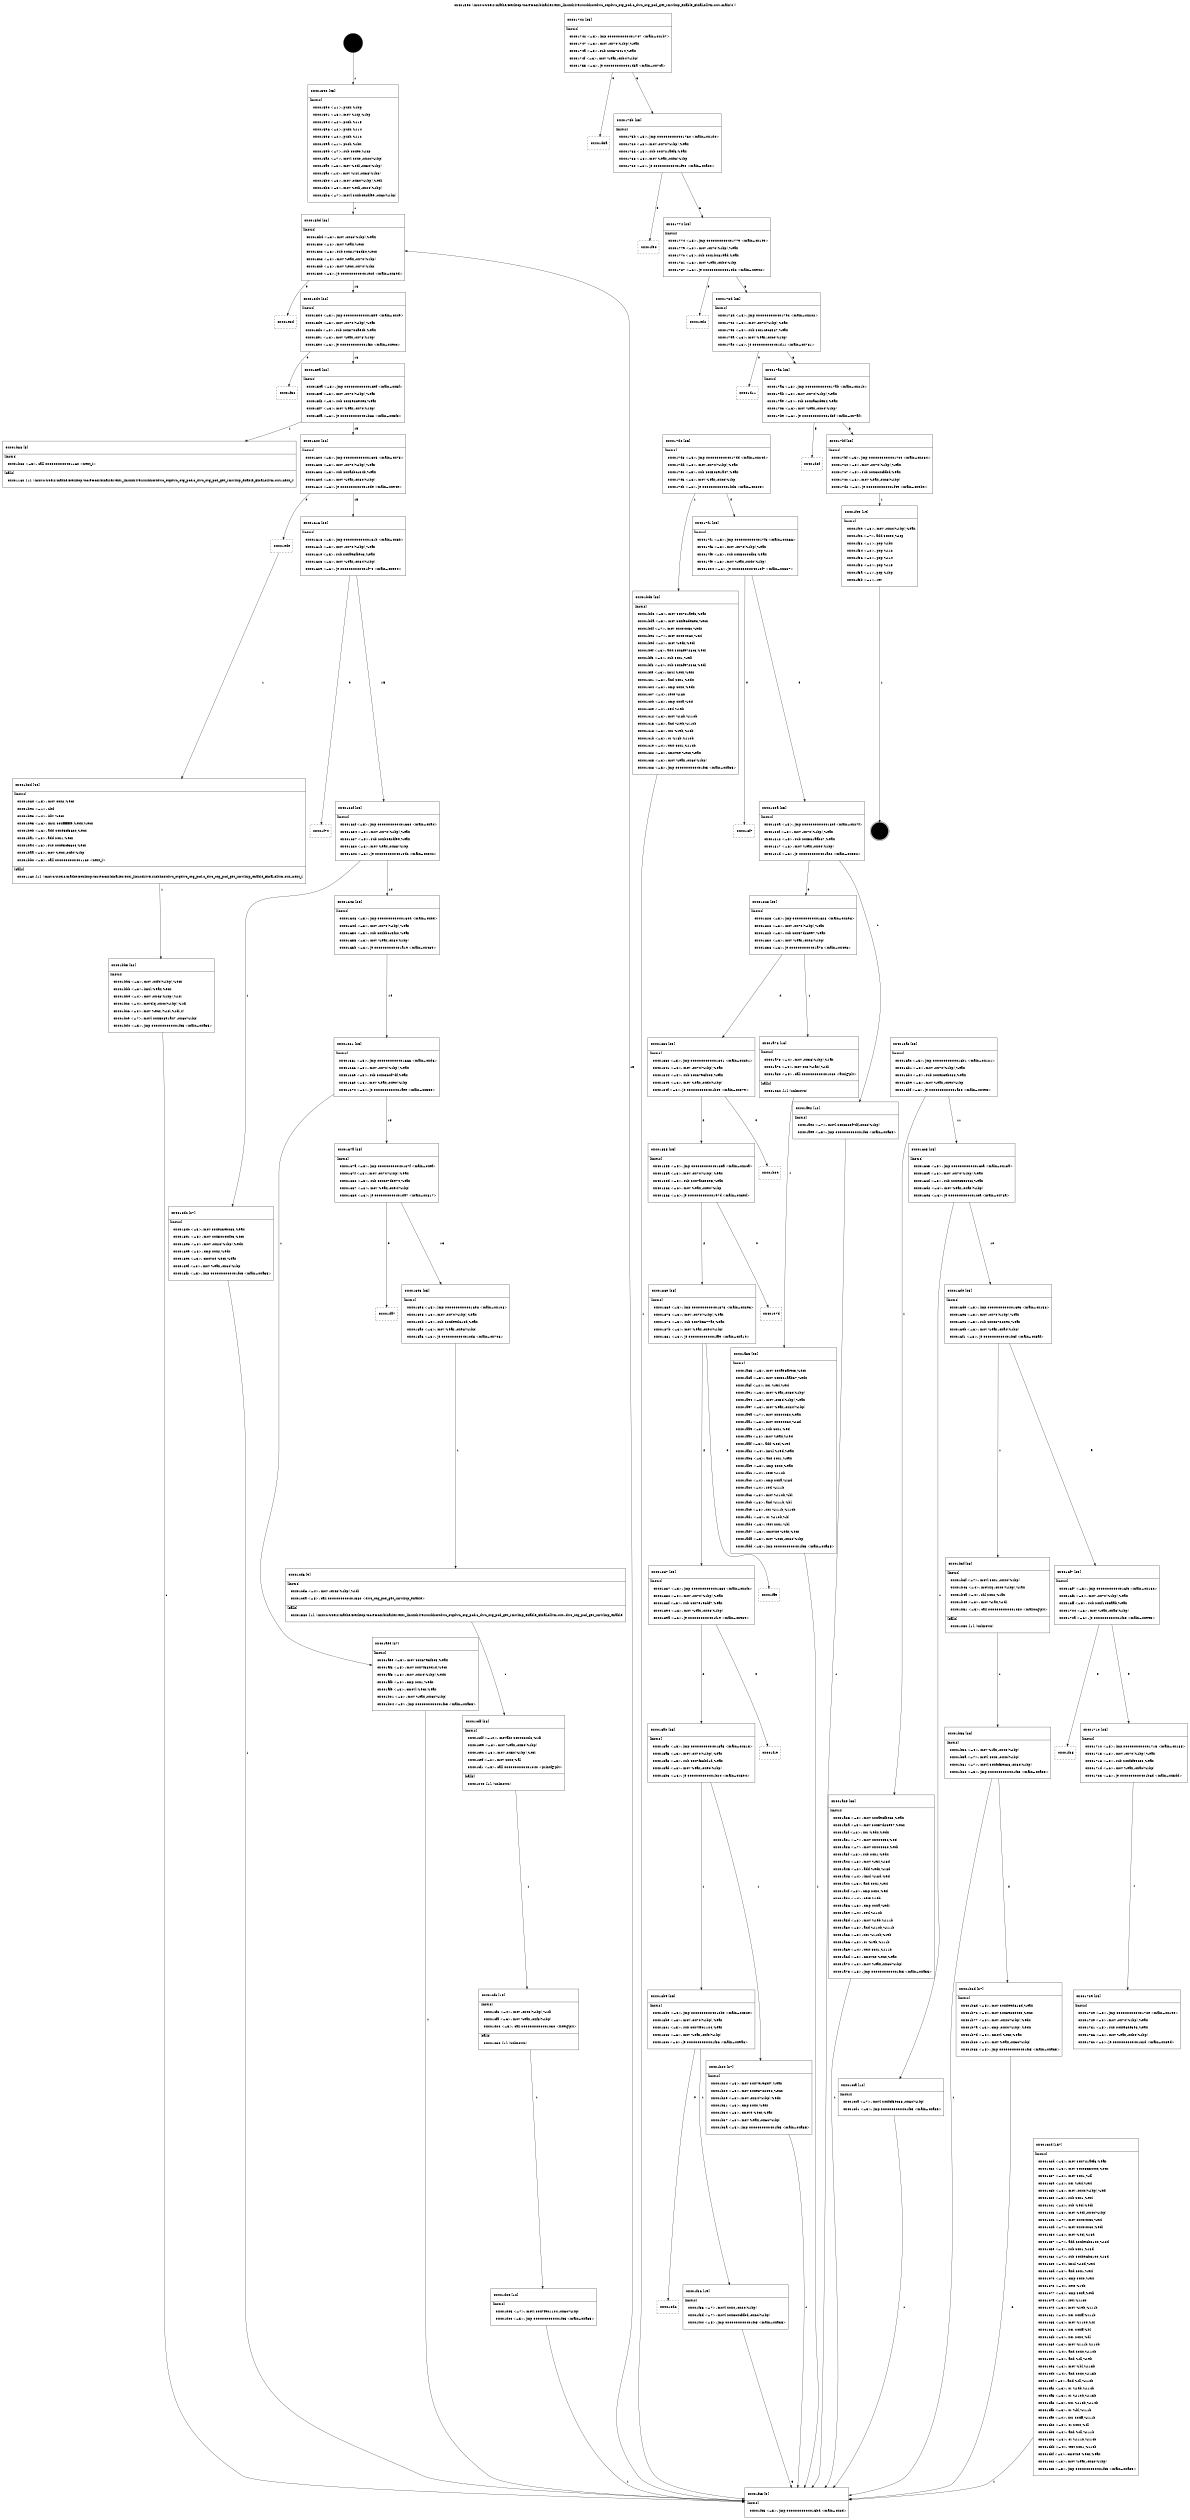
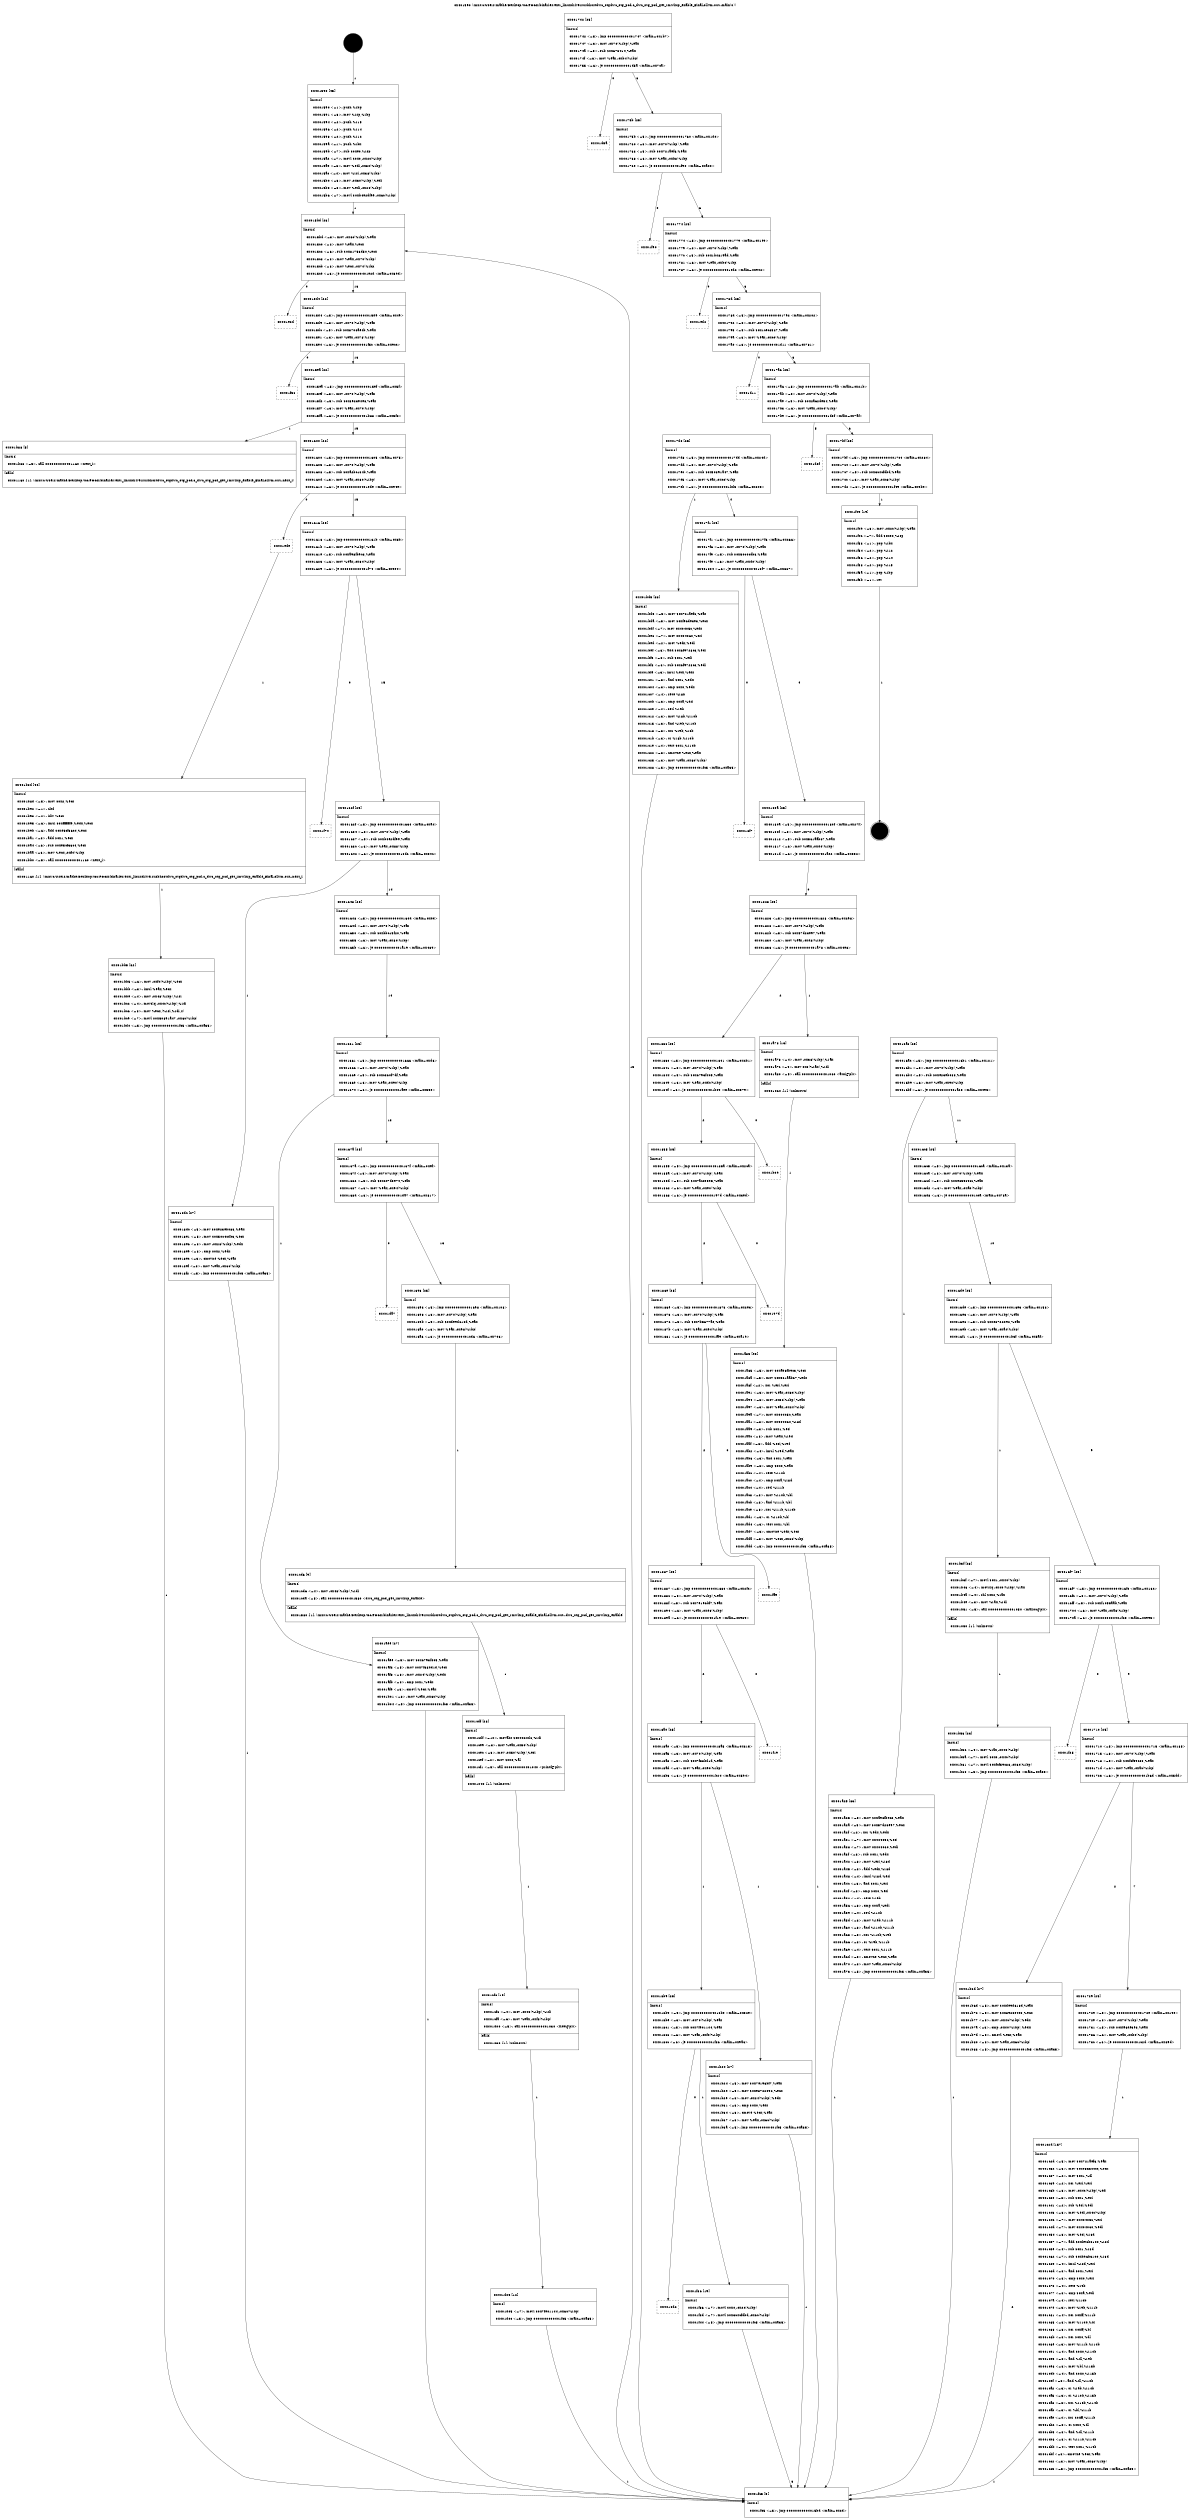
node "0x401ae2 [12]": removed
edge "0x401b56 [23]" -> "0x401b6d [27]": now "0x401710 [25]" -> "0x401b6d [27]"
edge "0x401729 [25]" -> "0x401c2d [157]": added, label "1"
node "0x401cca [12]": removed
